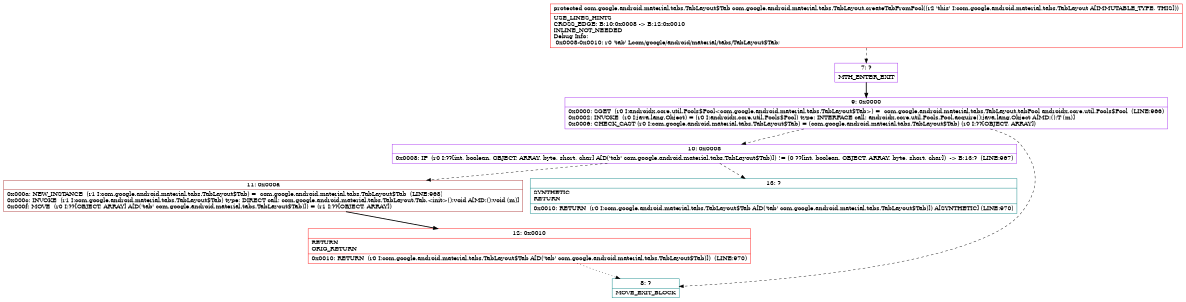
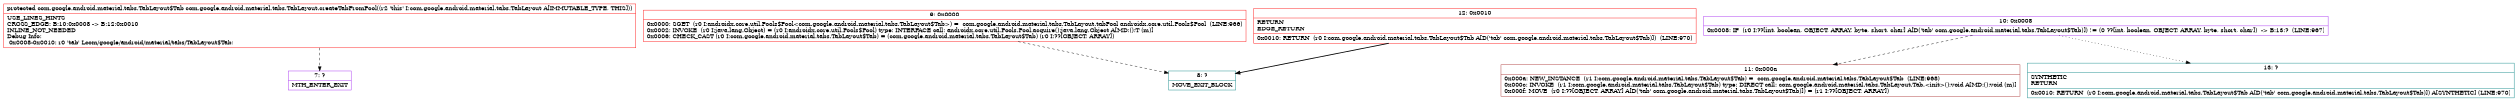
edge "7: ?" -> "9: 0x0000": removed
node "9: 0x0000": color purple -> red
edge "9: 0x0000" -> "10: 0x0008": removed
edge "10: 0x0008" -> "13: ?": style dashed -> dotted
edge "11: 0x000a" -> "12: 0x0010": removed
node "12: 0x0010": text "ORIG_RETURN" -> "EDGE_RETURN"
edge "12: 0x0010" -> "8: ?": style dotted -> bold
